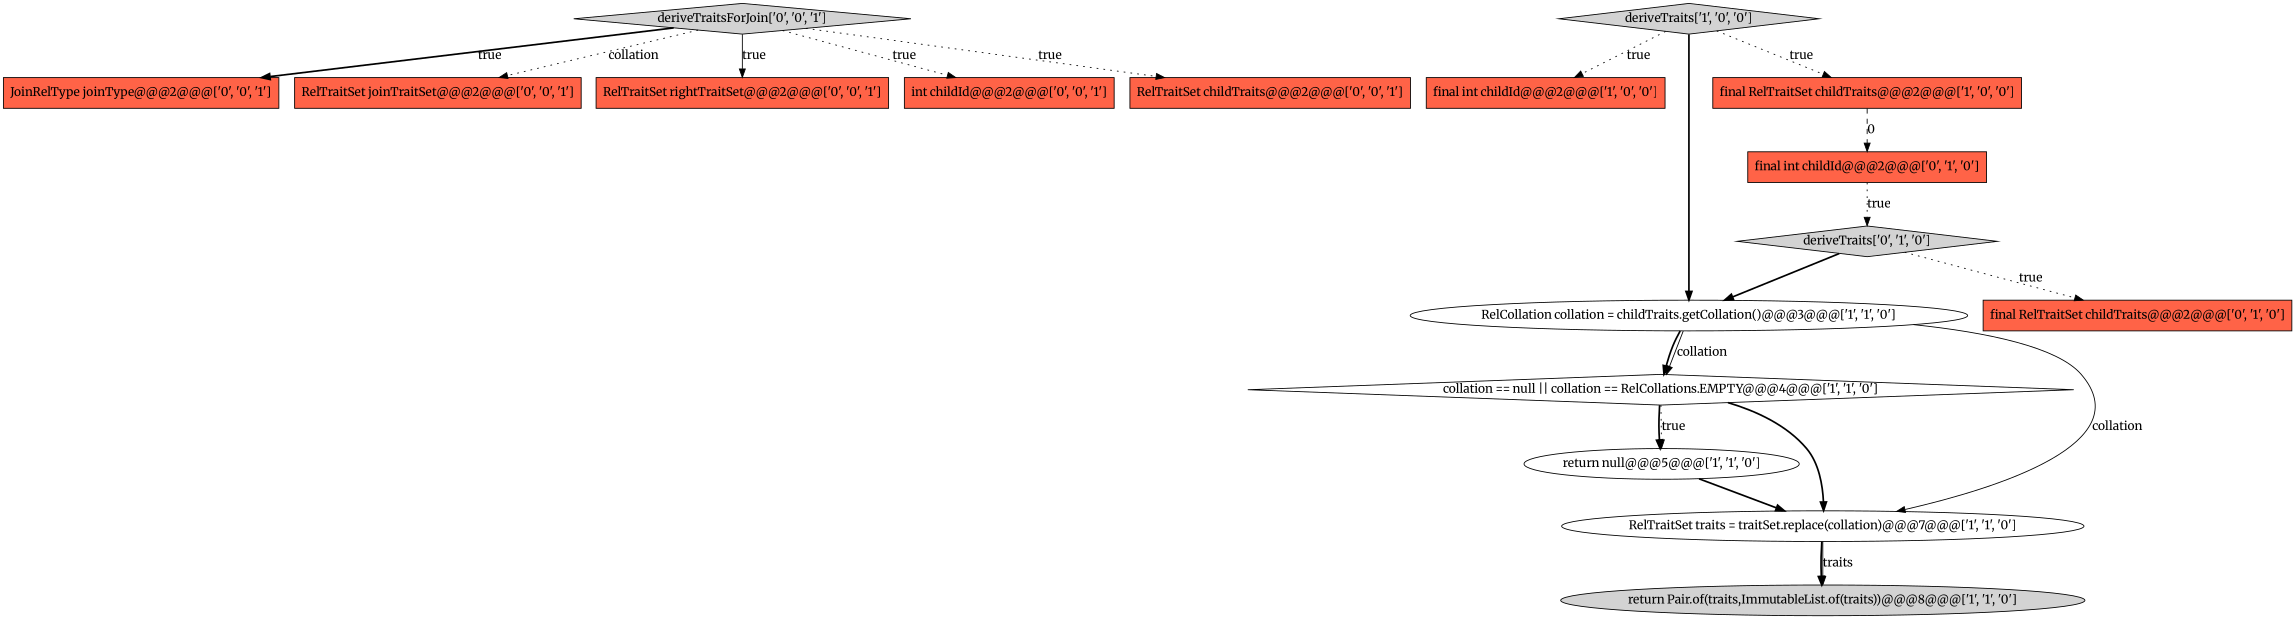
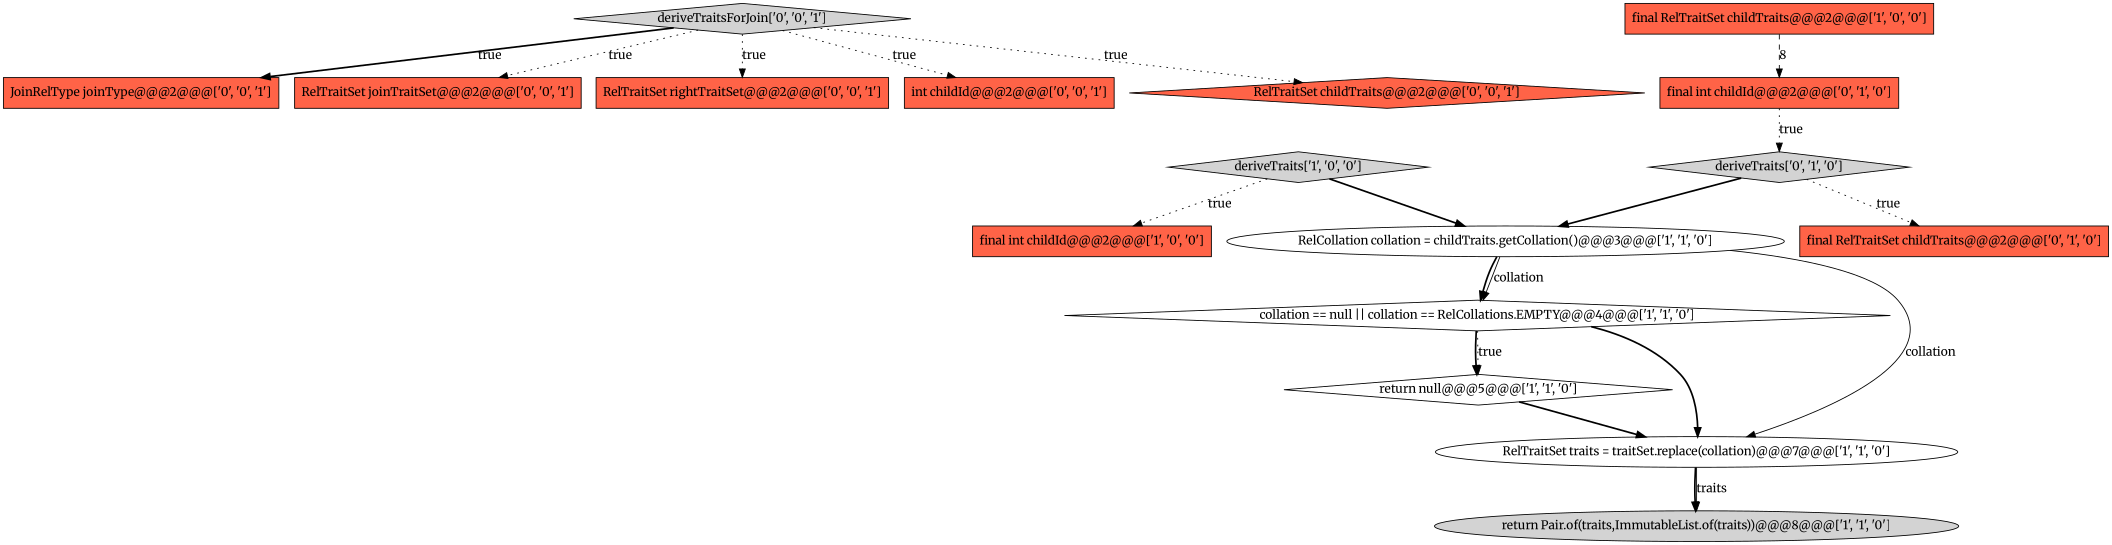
edge "deriveTraitsForJoin['0', '0', '1']" -> "RelTraitSet rightTraitSet@@@2@@@['0', '0', '1']": style solid -> dotted
edge "deriveTraits['1', '0', '0']" -> "final RelTraitSet childTraits@@@2@@@['1', '0', '0']": removed, label "true"
edge "deriveTraitsForJoin['0', '0', '1']" -> "RelTraitSet joinTraitSet@@@2@@@['0', '0', '1']": label "collation" -> "true"
node "RelTraitSet childTraits@@@2@@@['0', '0', '1']": shape box -> diamond
edge "final RelTraitSet childTraits@@@2@@@['1', '0', '0']" -> "final int childId@@@2@@@['0', '1', '0']": label "0" -> "8"
node "return null@@@5@@@['1', '1', '0']": shape ellipse -> diamond
